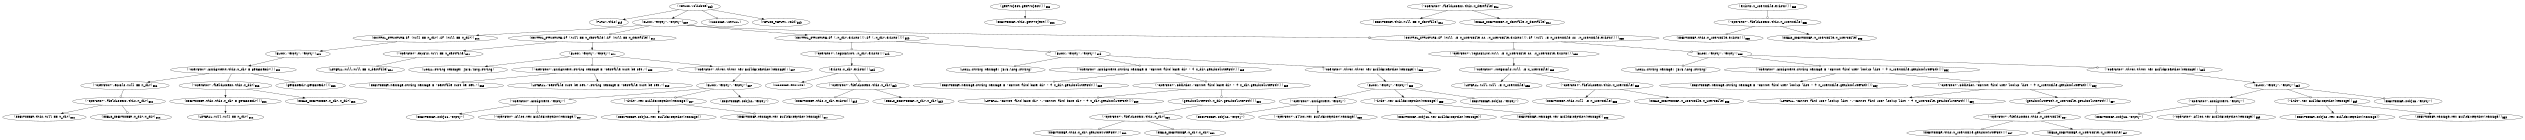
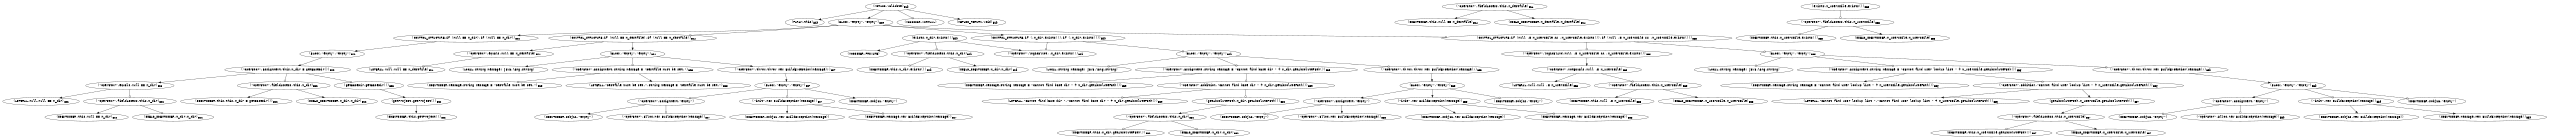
edge "(<operator>.logicalNot,!m_dir.exists())" -> "(exists,m_dir.exists())": reversed
edge "(getBaseDir,getBaseDir())" -> "(getProject,getProject())": added
edge "(IDENTIFIER,this,this.m_dir = getBaseDir())" -> "(LITERAL,null,null == m_dir)": now "(<operator>.equals,null == m_dir)" -> "(LITERAL,null,null == m_dir)"
